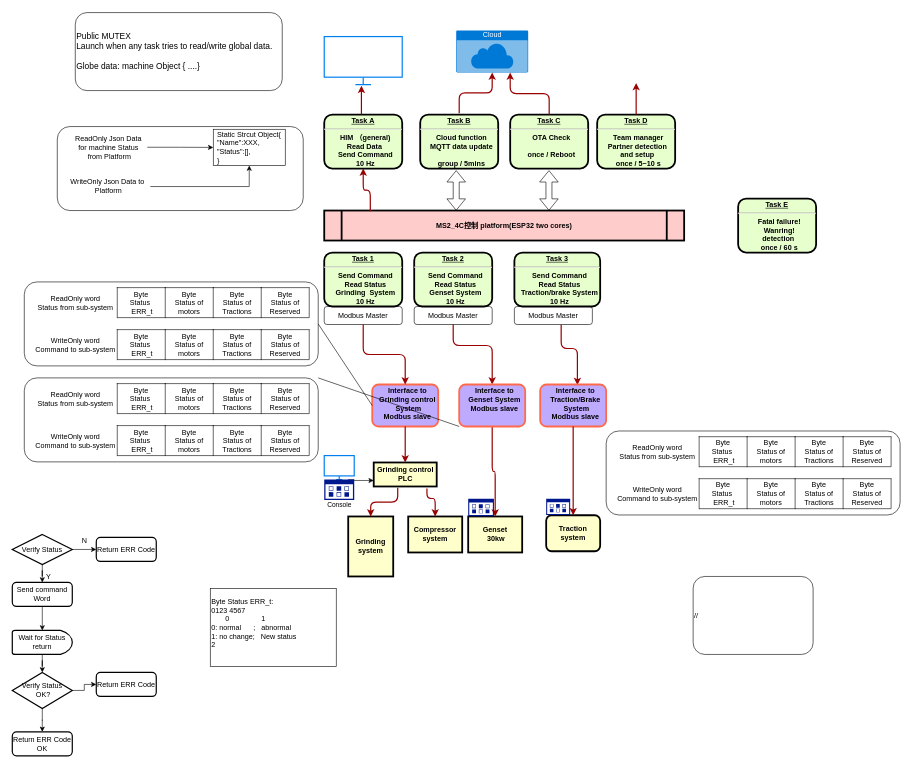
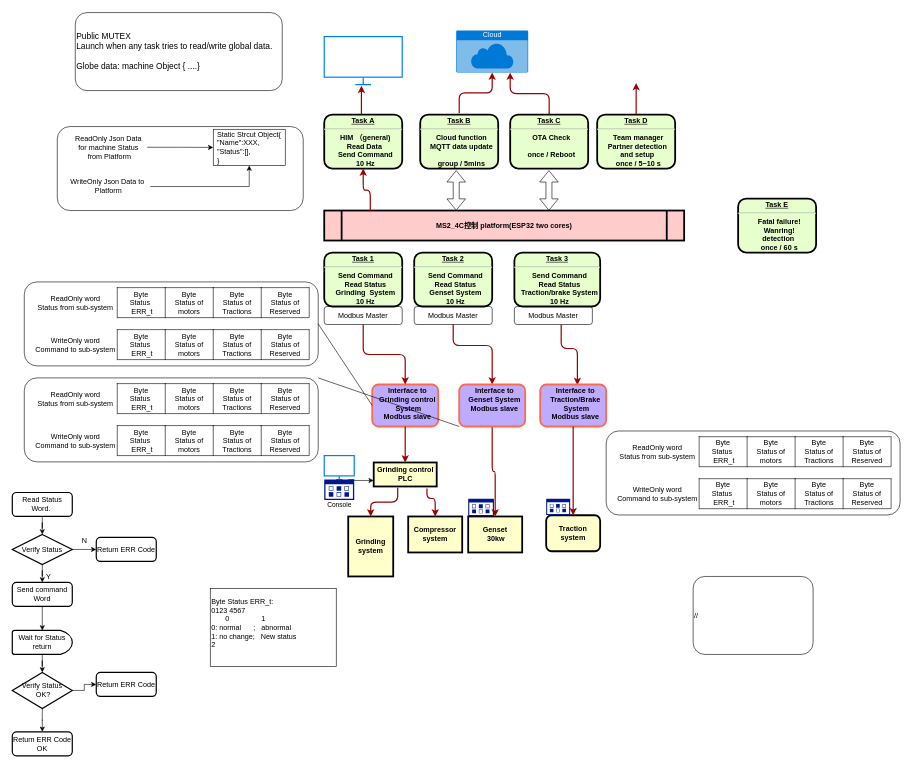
node "Read Status Word.": added
edge "Read Status Word." -> "Verify Status": added
